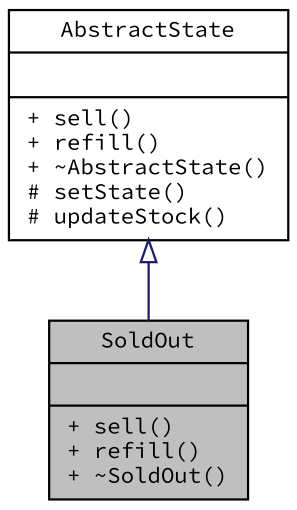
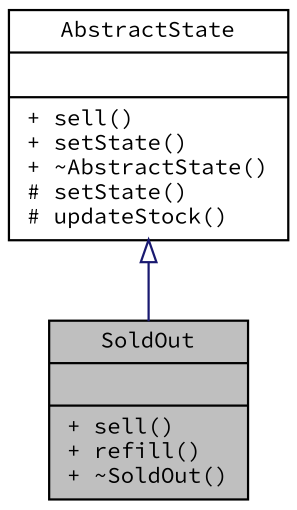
node "AbstractState": text "+ refill()" -> "+ setState()"
